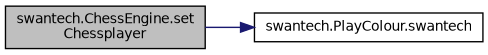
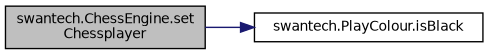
node "swantech.PlayColour.swantech": label "swantech.PlayColour.swantech" -> "swantech.PlayColour.isBlack"
